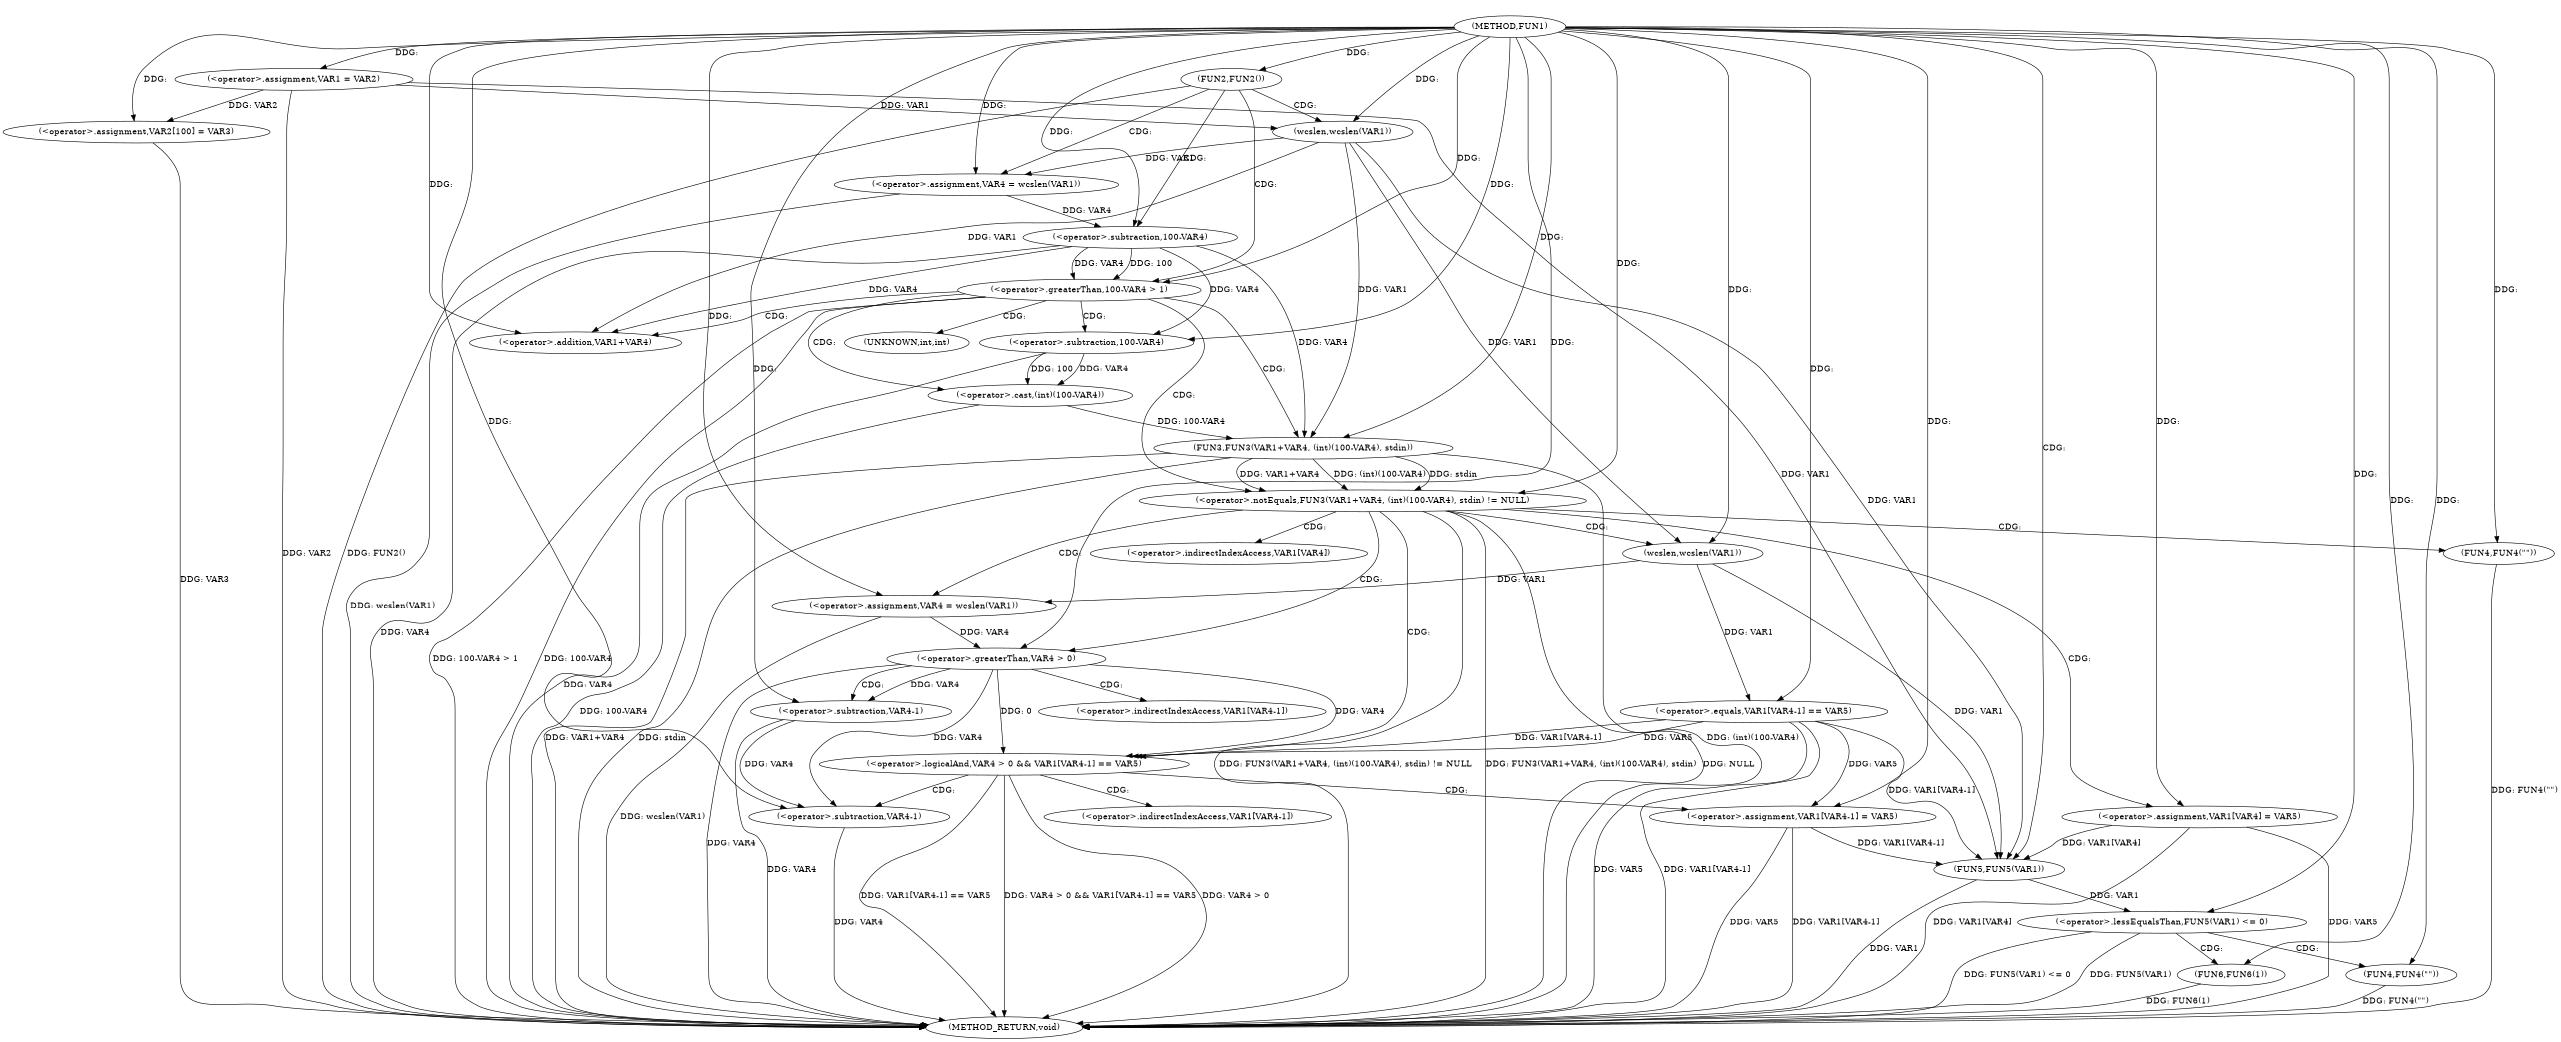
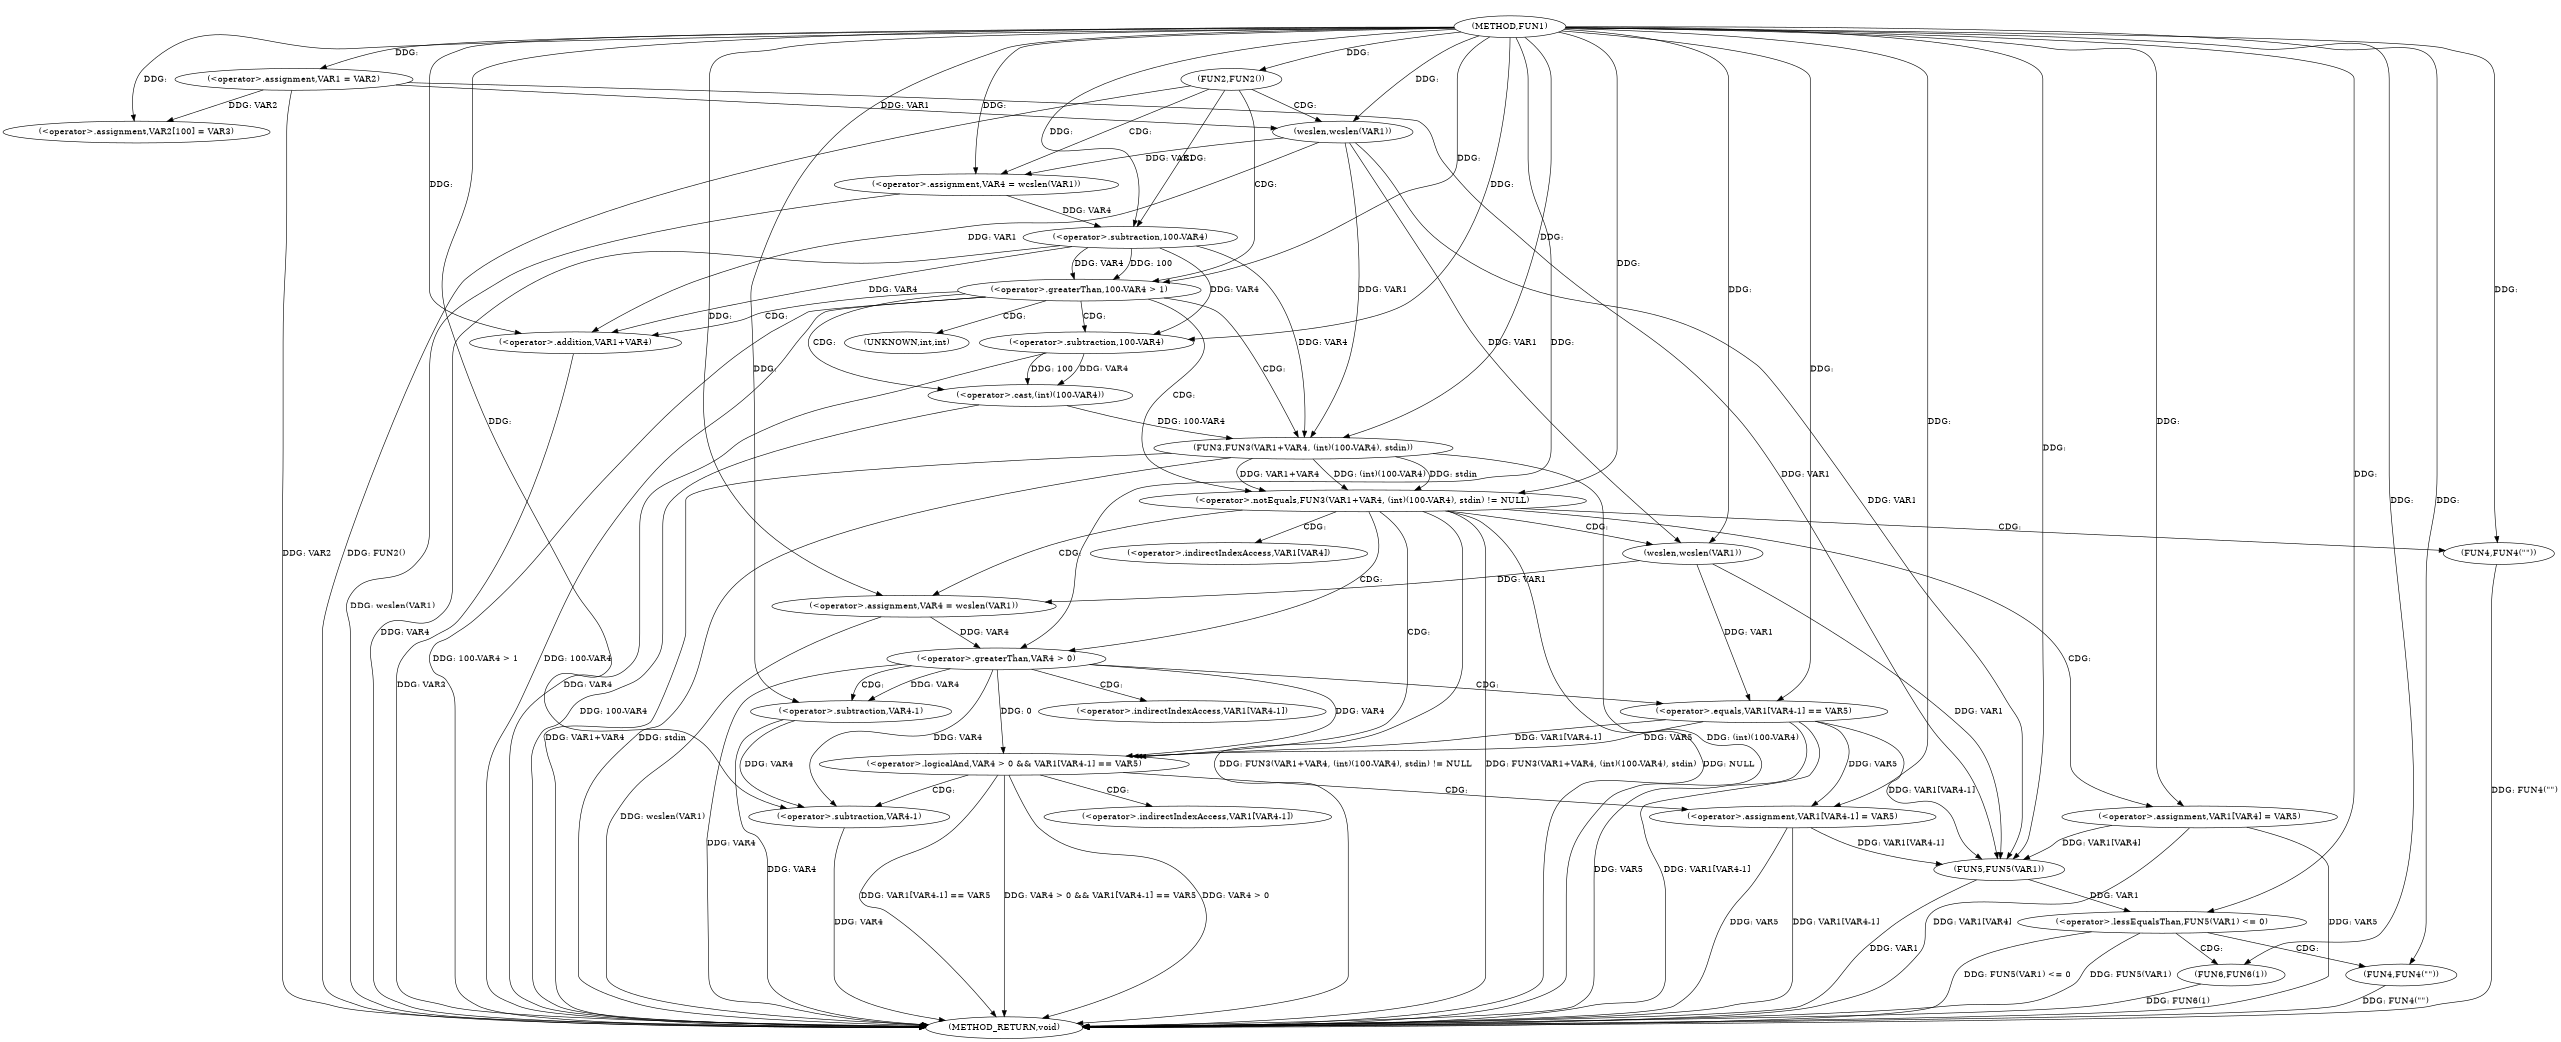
edge "(METHOD,FUN1)" -> "(FUN5,FUN5(VAR1))": label "CDG: " -> "DDG: "
edge "(<operator>.greaterThan,VAR4 > 0)" -> "(<operator>.equals,VAR1[VAR4-1] == VAR5)": added, label "CDG:"
edge "(<operator>.assignment,VAR2[100] = VAR3)" -> "(METHOD_RETURN,void)": now "(<operator>.addition,VAR1+VAR4)" -> "(METHOD_RETURN,void)"
